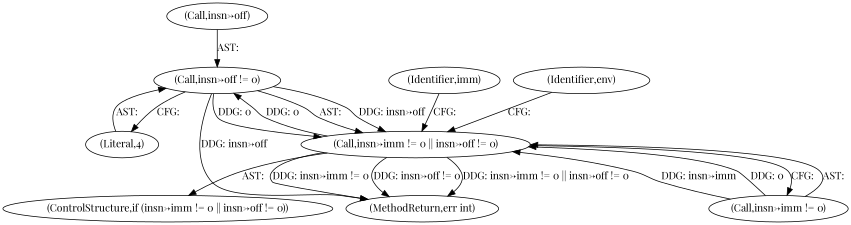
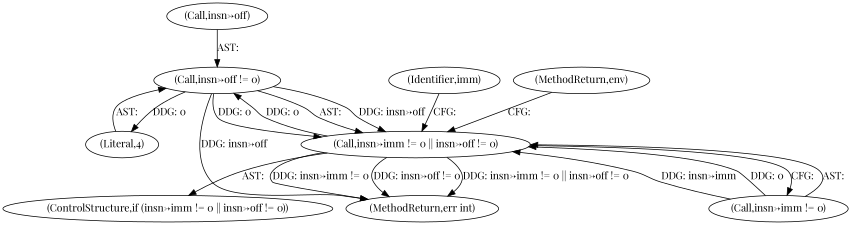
node "(Identifier,env)": label "(Identifier,env)" -> "(MethodReturn,env)"
edge "(Call,insn->off != 0)" -> "(Literal,4)": label "CFG: " -> "DDG: 0"
